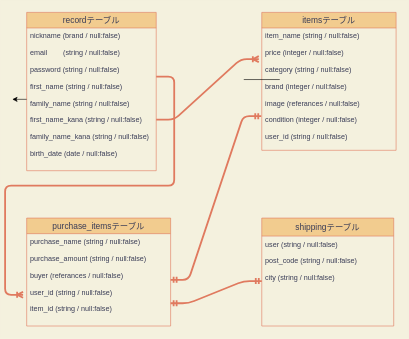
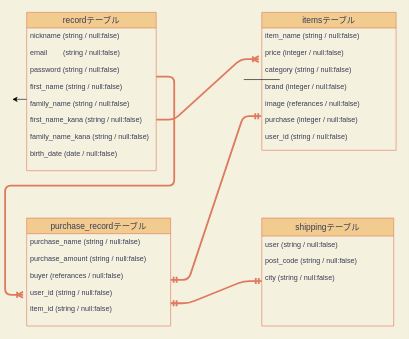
node "nickname (brand / null:false) email (string / null:false) password (string / null:false) first_name (string / null:false) family_name (string / null:false) first_name_kana (string / null:false) family_name_kana (string / null:false) birth_date (date / null:false)": label "nickname (brand / null:false) email (string / null:false) password (string / null:false) first_name (string / null:false) family_name (string / null:false) first_name_kana (string / null:false) family_name_kana (string / null:false) birth_date (date / null:false)" -> "nickname (string / null:false) email (string / null:false) password (string / null:false) first_name (string / null:false) family_name (string / null:false) first_name_kana (string / null:false) family_name_kana (string / null:false) birth_date (date / null:false)"
node "item_name (string / null:false) price (integer / null:false) category (string / null:false) brand (integer / null:false) image (referances / null:false) condition (integer / null:false) user_id (string / null:false)": label "item_name (string / null:false) price (integer / null:false) category (string / null:false) brand (integer / null:false) image (referances / null:false) condition (integer / null:false) user_id (string / null:false)" -> "item_name (string / null:false) price (integer / null:false) category (string / null:false) brand (integer / null:false) image (referances / null:false) purchase (integer / null:false) user_id (string / null:false)"
node "purchase_itemsテーブル": label "purchase_itemsテーブル" -> "purchase_recordテーブル"
